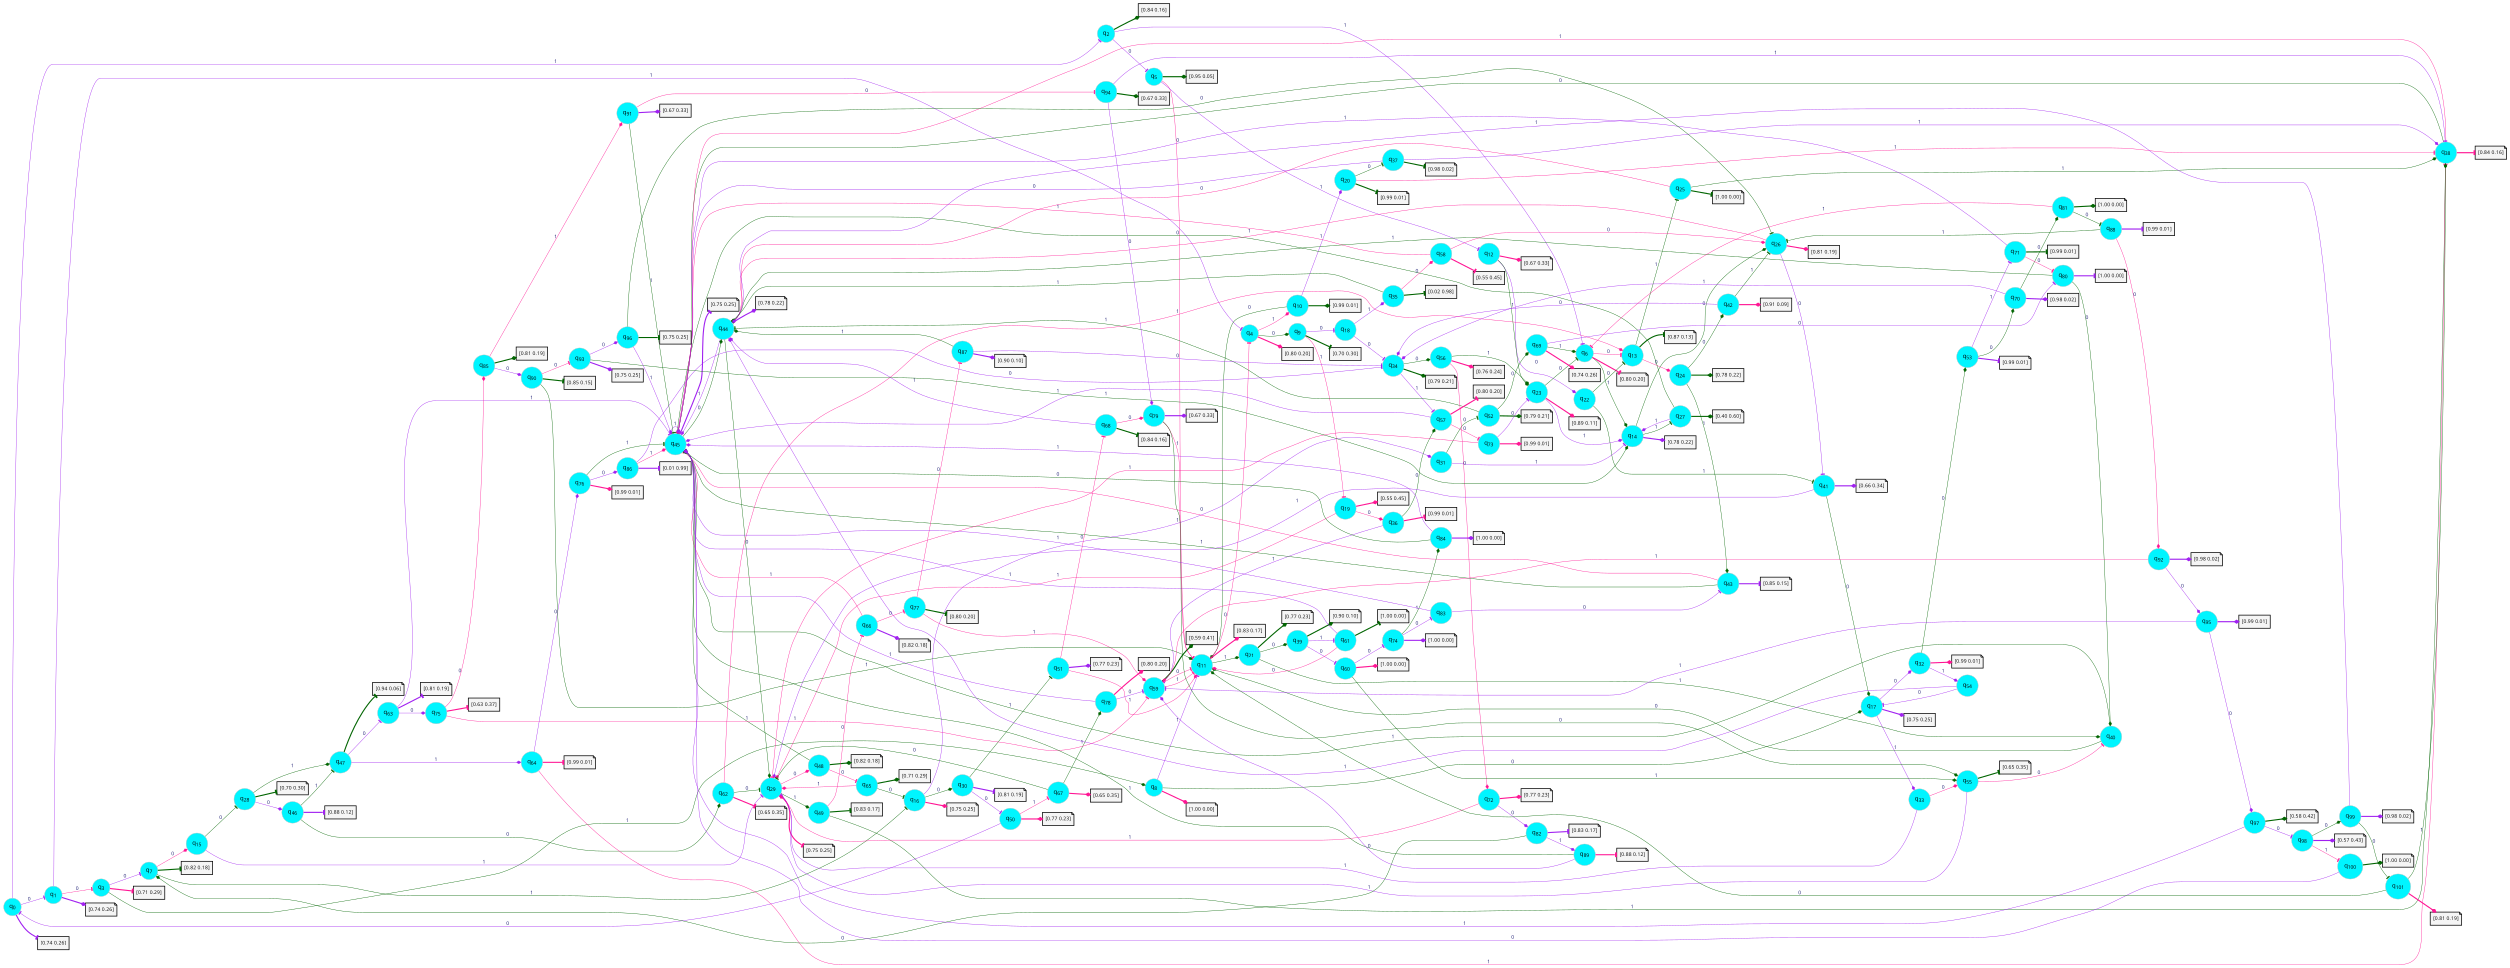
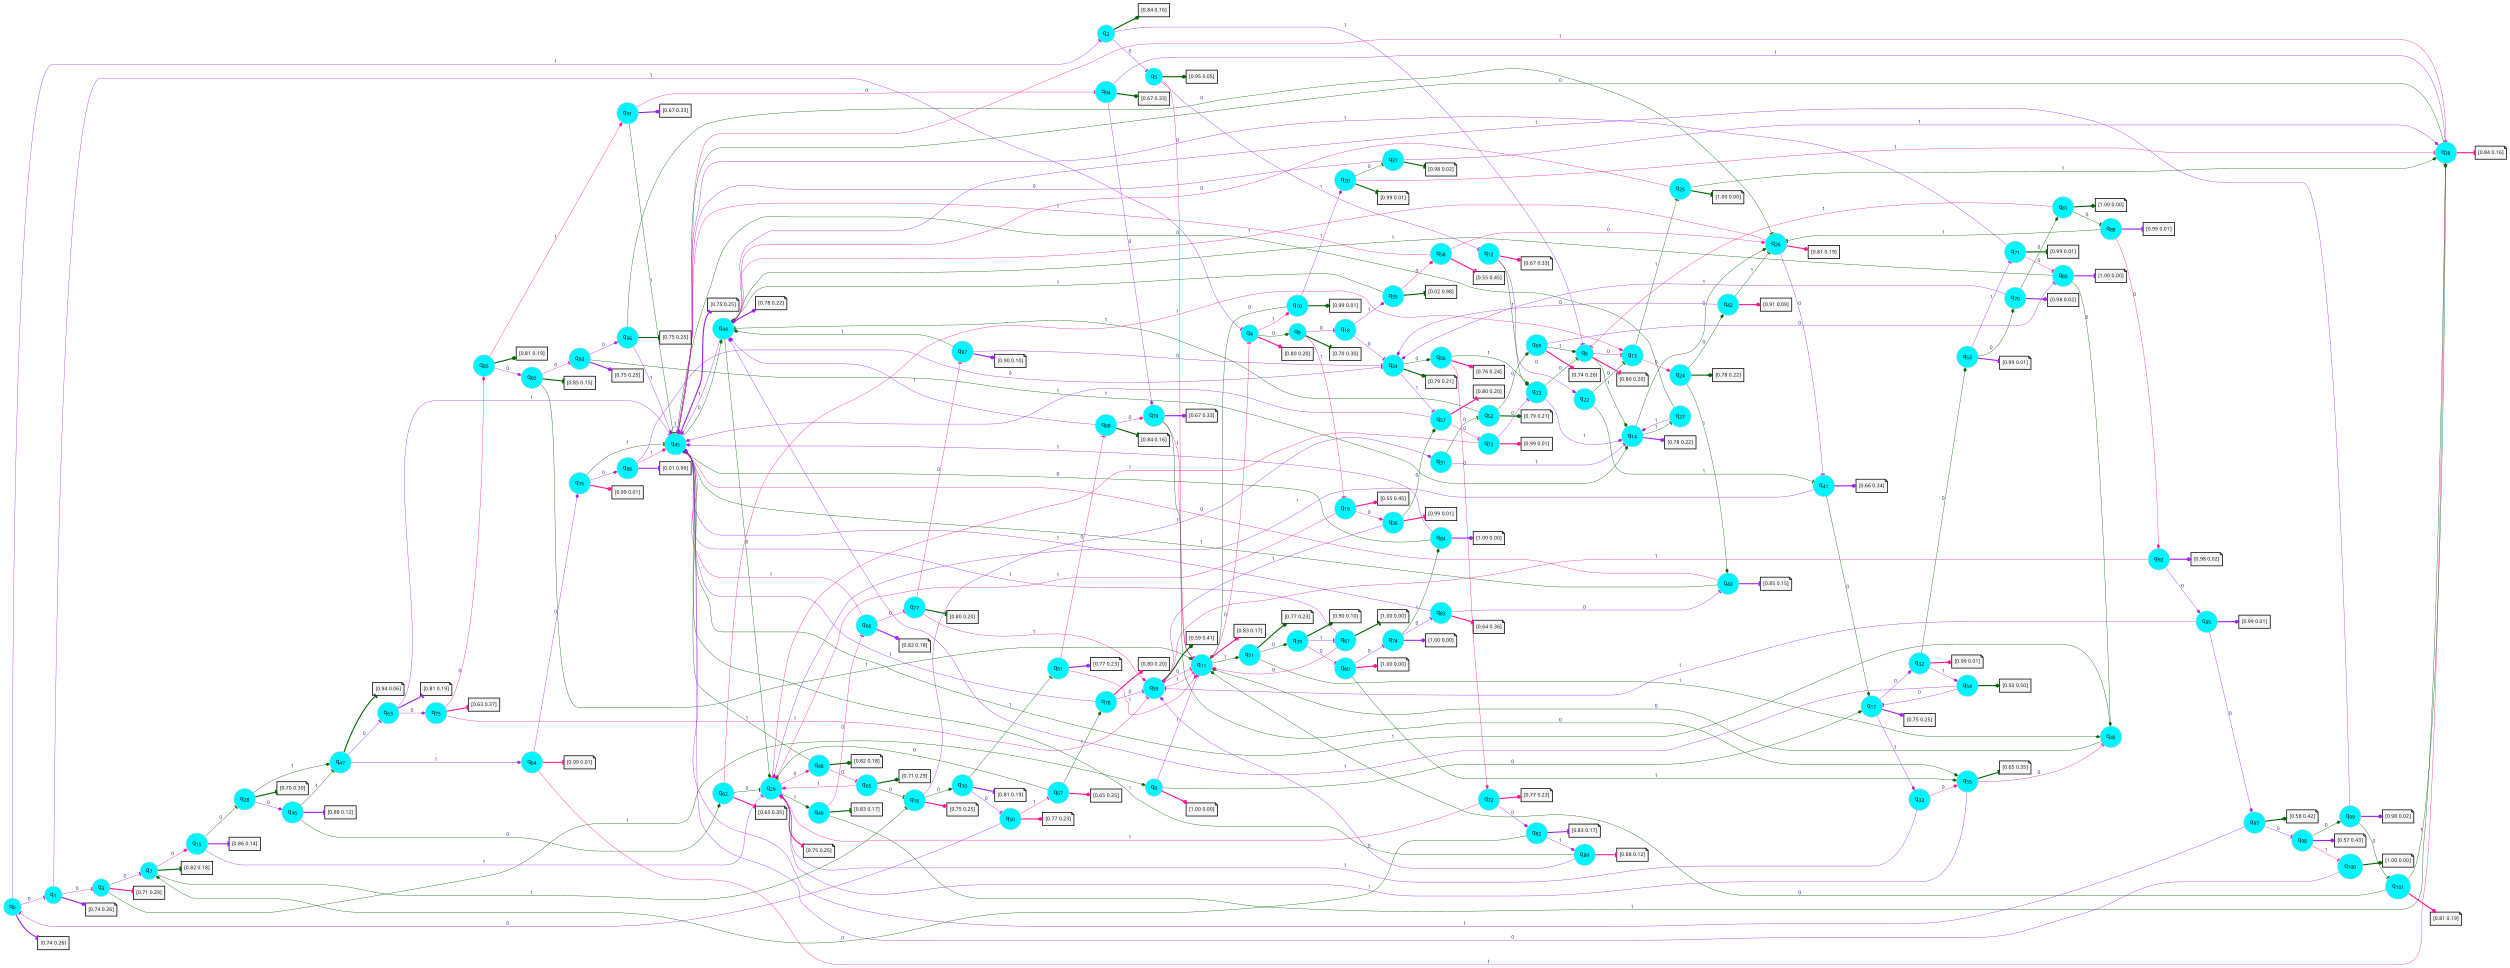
node "[0.87 0.13]": removed
node "[0.40 0.60]": removed
node "[0.89 0.11]": removed
node "[0.64 0.36]": added
node "[0.50 0.50]": added
node "[0.86 0.14]": added
